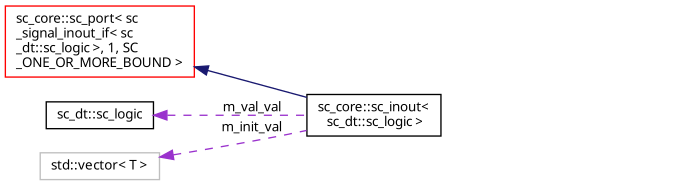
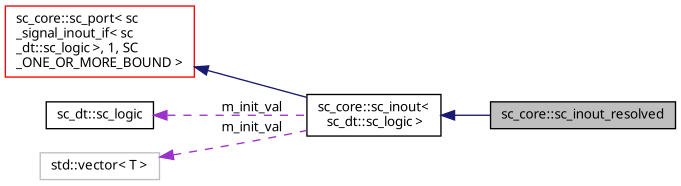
edge "sc_core::sc_inout< sc_dt::sc_logic >" -> "sc_dt::sc_logic": label " m_val_val" -> " m_init_val"
node "sc_core::sc_inout_resolved": added
